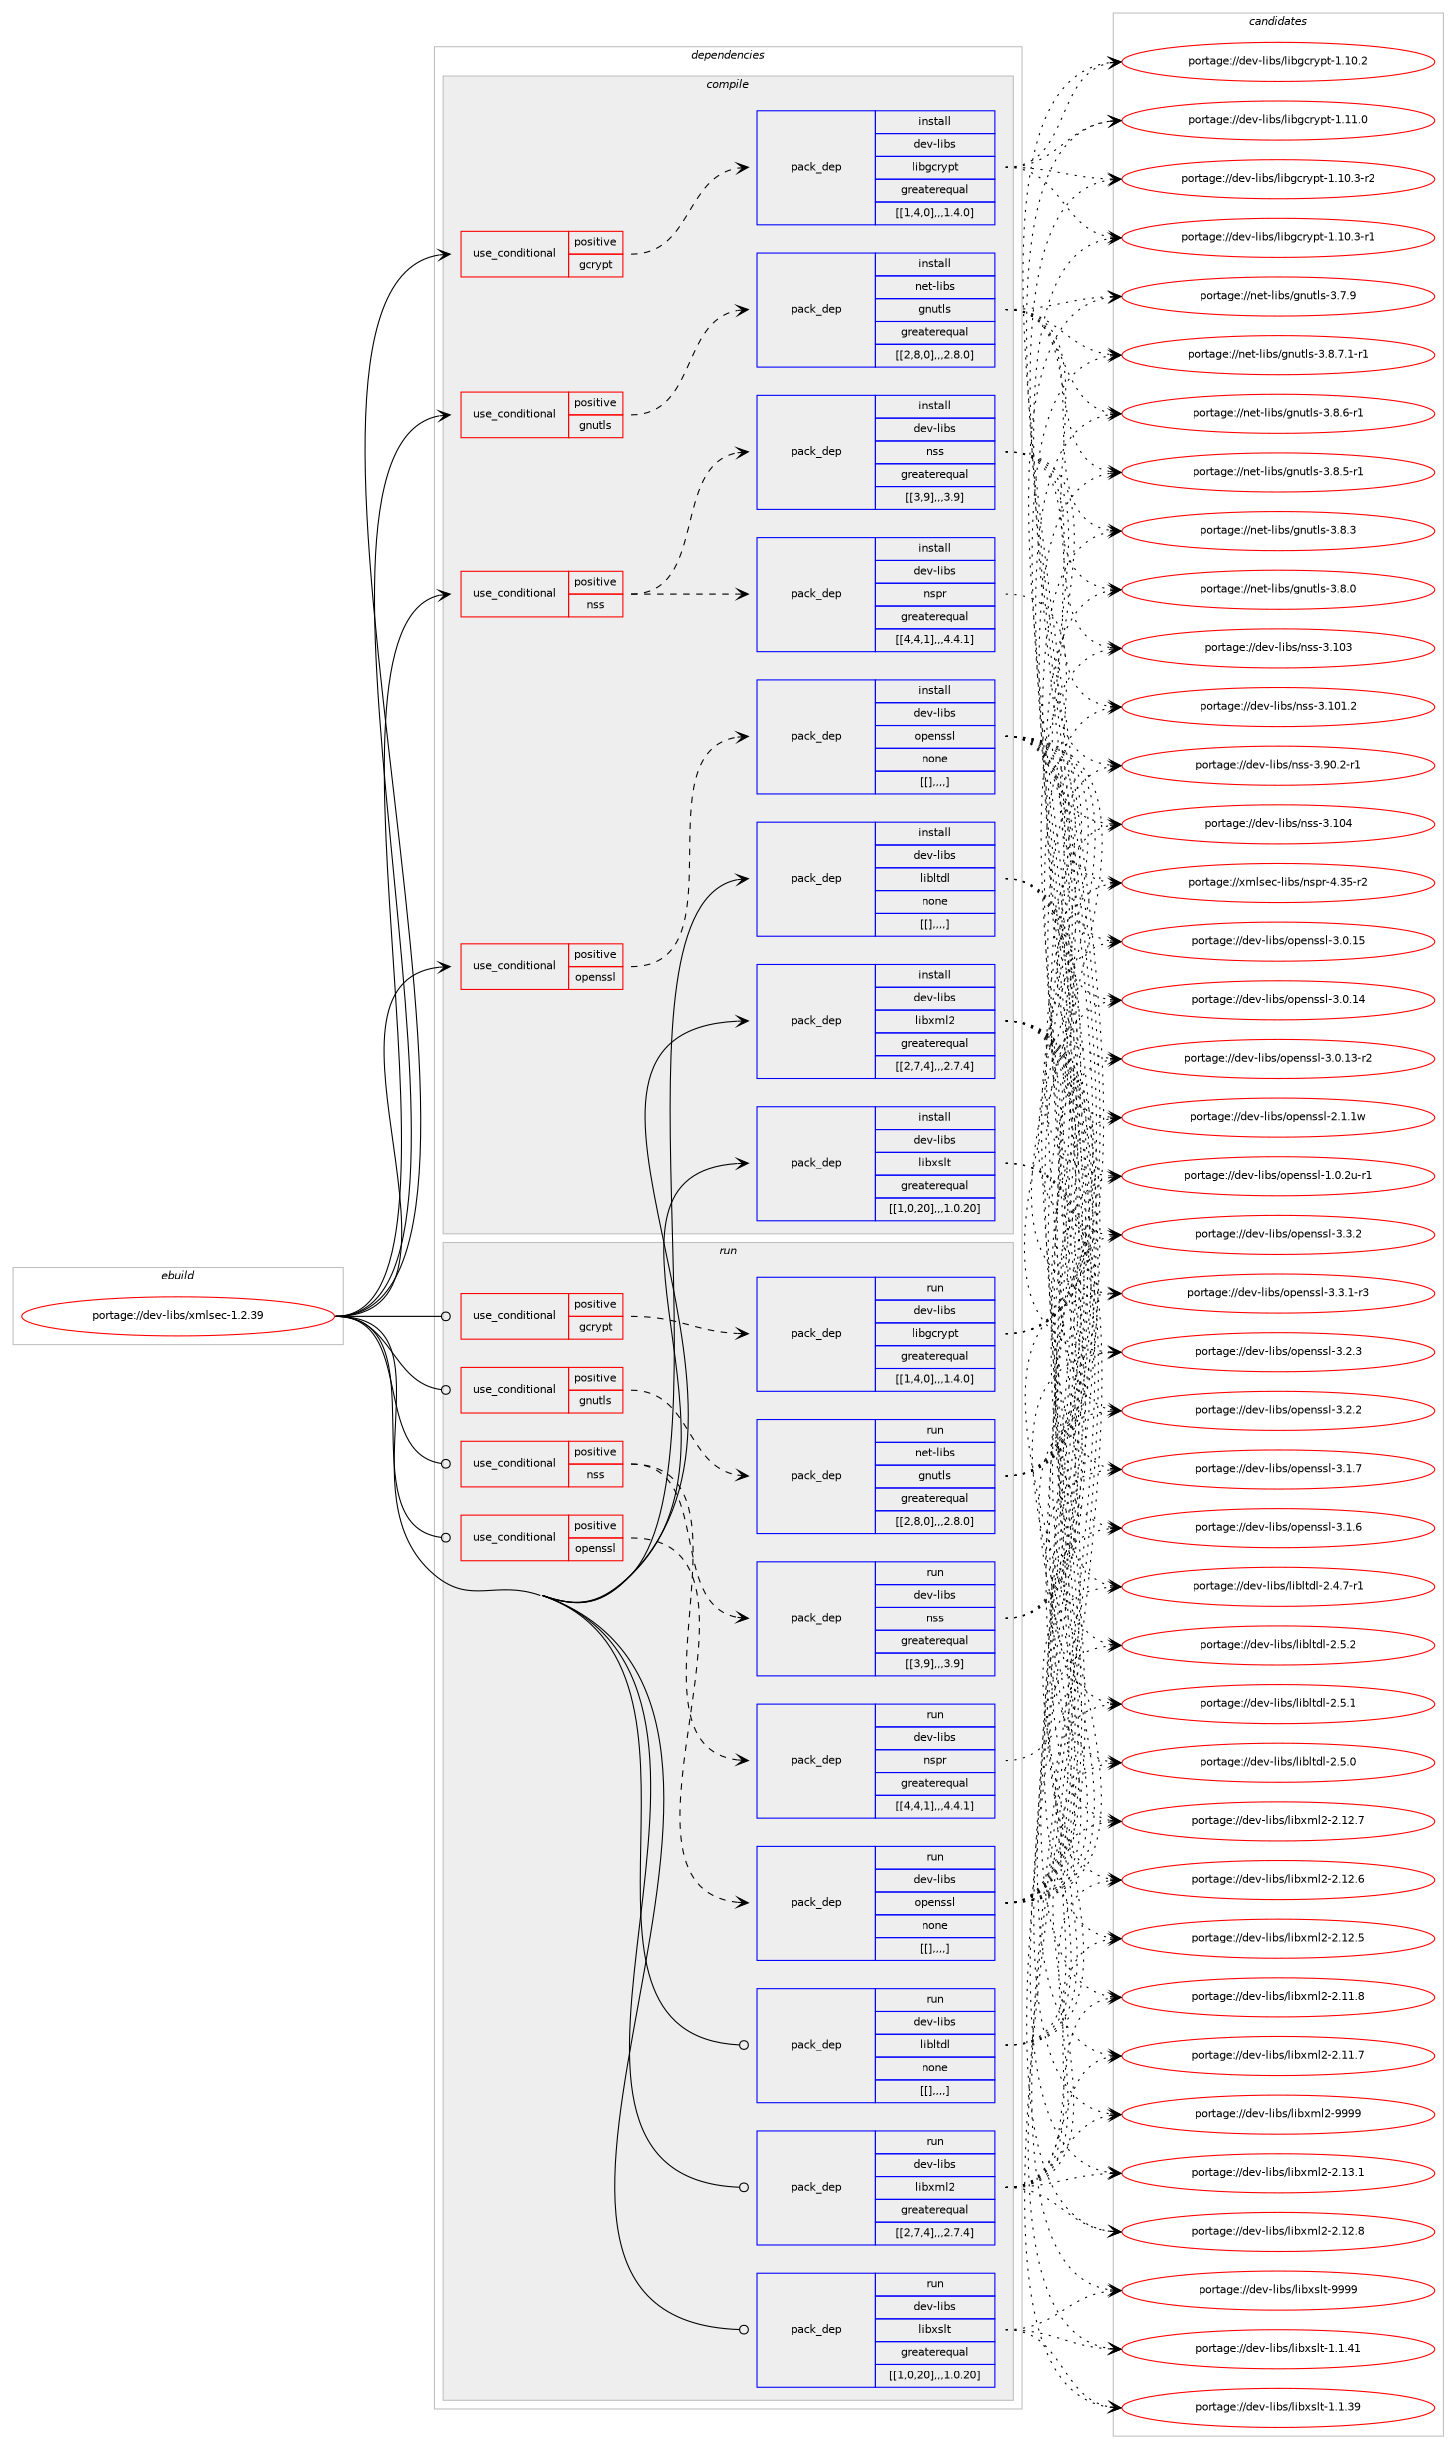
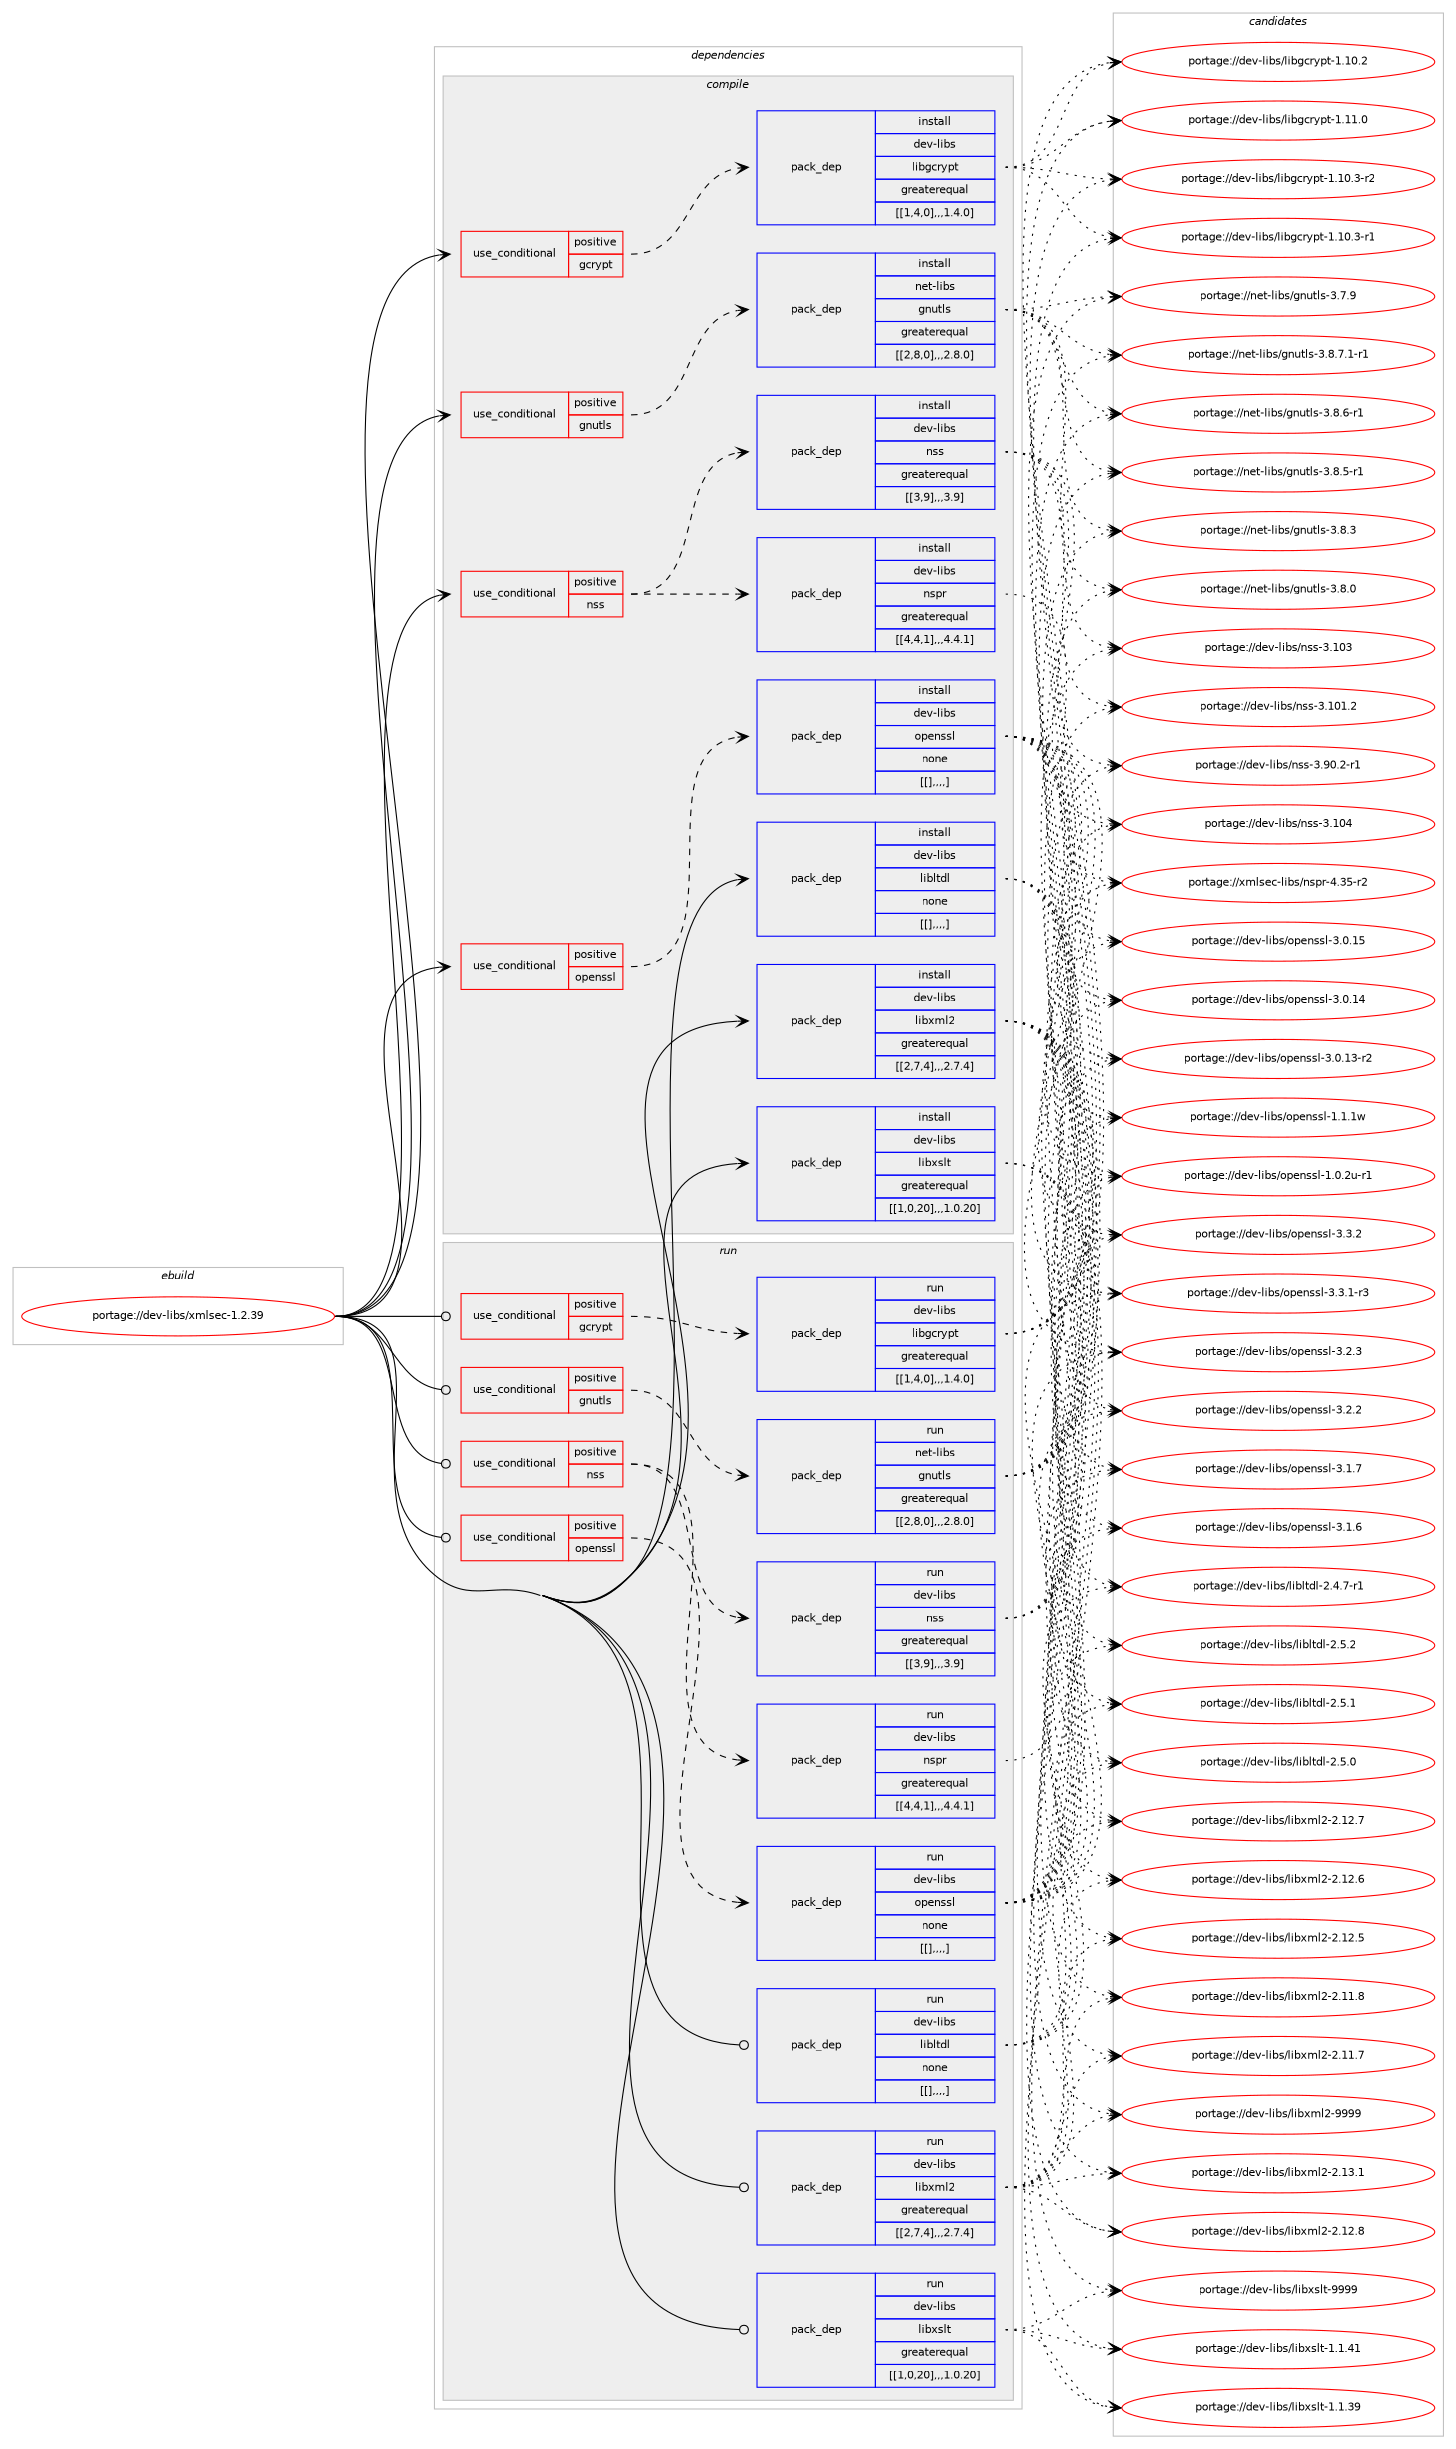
node "portage://dev-libs/openssl-2.1.1w": label "portage://dev-libs/openssl-2.1.1w" -> "portage://dev-libs/openssl-1.1.1w"
